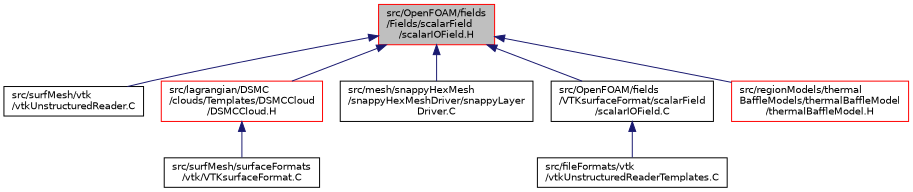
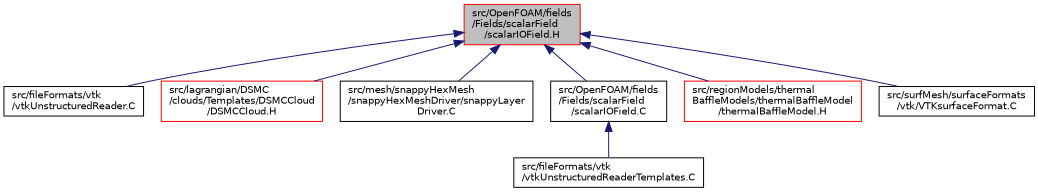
node "src/surfMesh/vtk /vtkUnstructuredReader.C": label "src/surfMesh/vtk /vtkUnstructuredReader.C" -> "src/fileFormats/vtk /vtkUnstructuredReader.C"
node "src/OpenFOAM/fields /VTKsurfaceFormat/scalarField /scalarIOField.C": label "src/OpenFOAM/fields /VTKsurfaceFormat/scalarField /scalarIOField.C" -> "src/OpenFOAM/fields /Fields/scalarField /scalarIOField.C"
edge "src/surfMesh/surfaceFormats /vtk/VTKsurfaceFormat.C" -> "src/lagrangian/DSMC /clouds/Templates/DSMCCloud /DSMCCloud.H": now "src/surfMesh/surfaceFormats /vtk/VTKsurfaceFormat.C" -> "src/OpenFOAM/fields /Fields/scalarField /scalarIOField.H"
